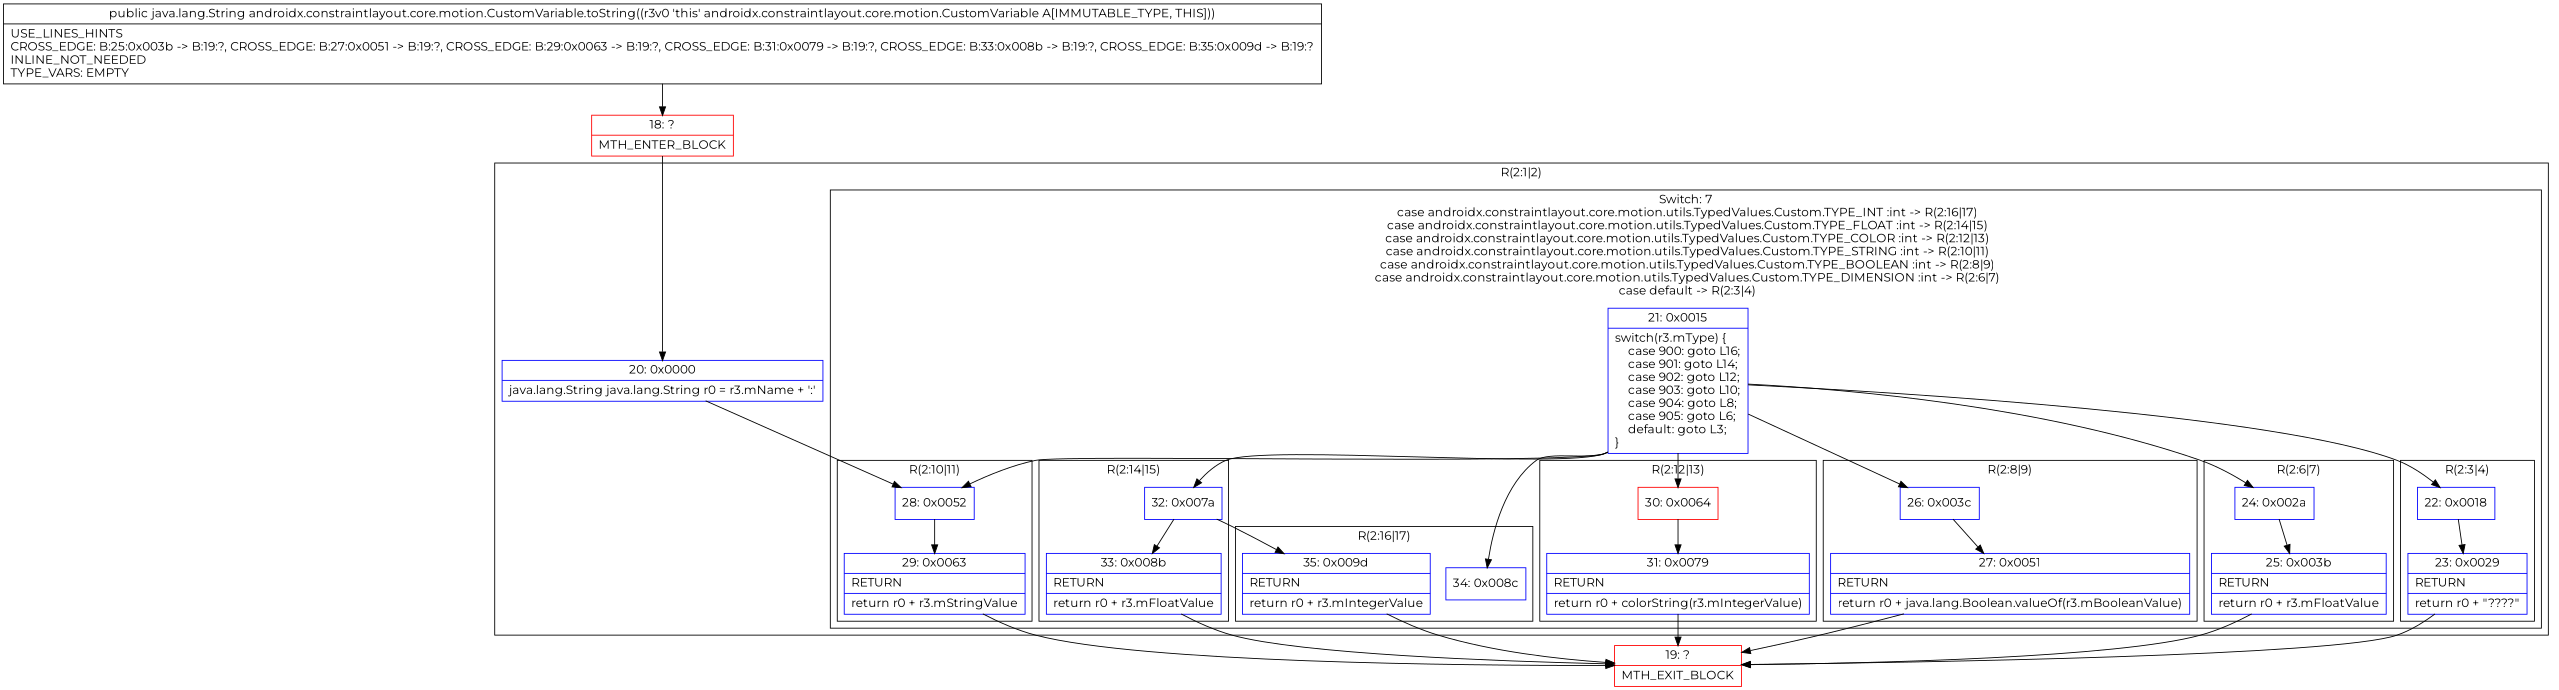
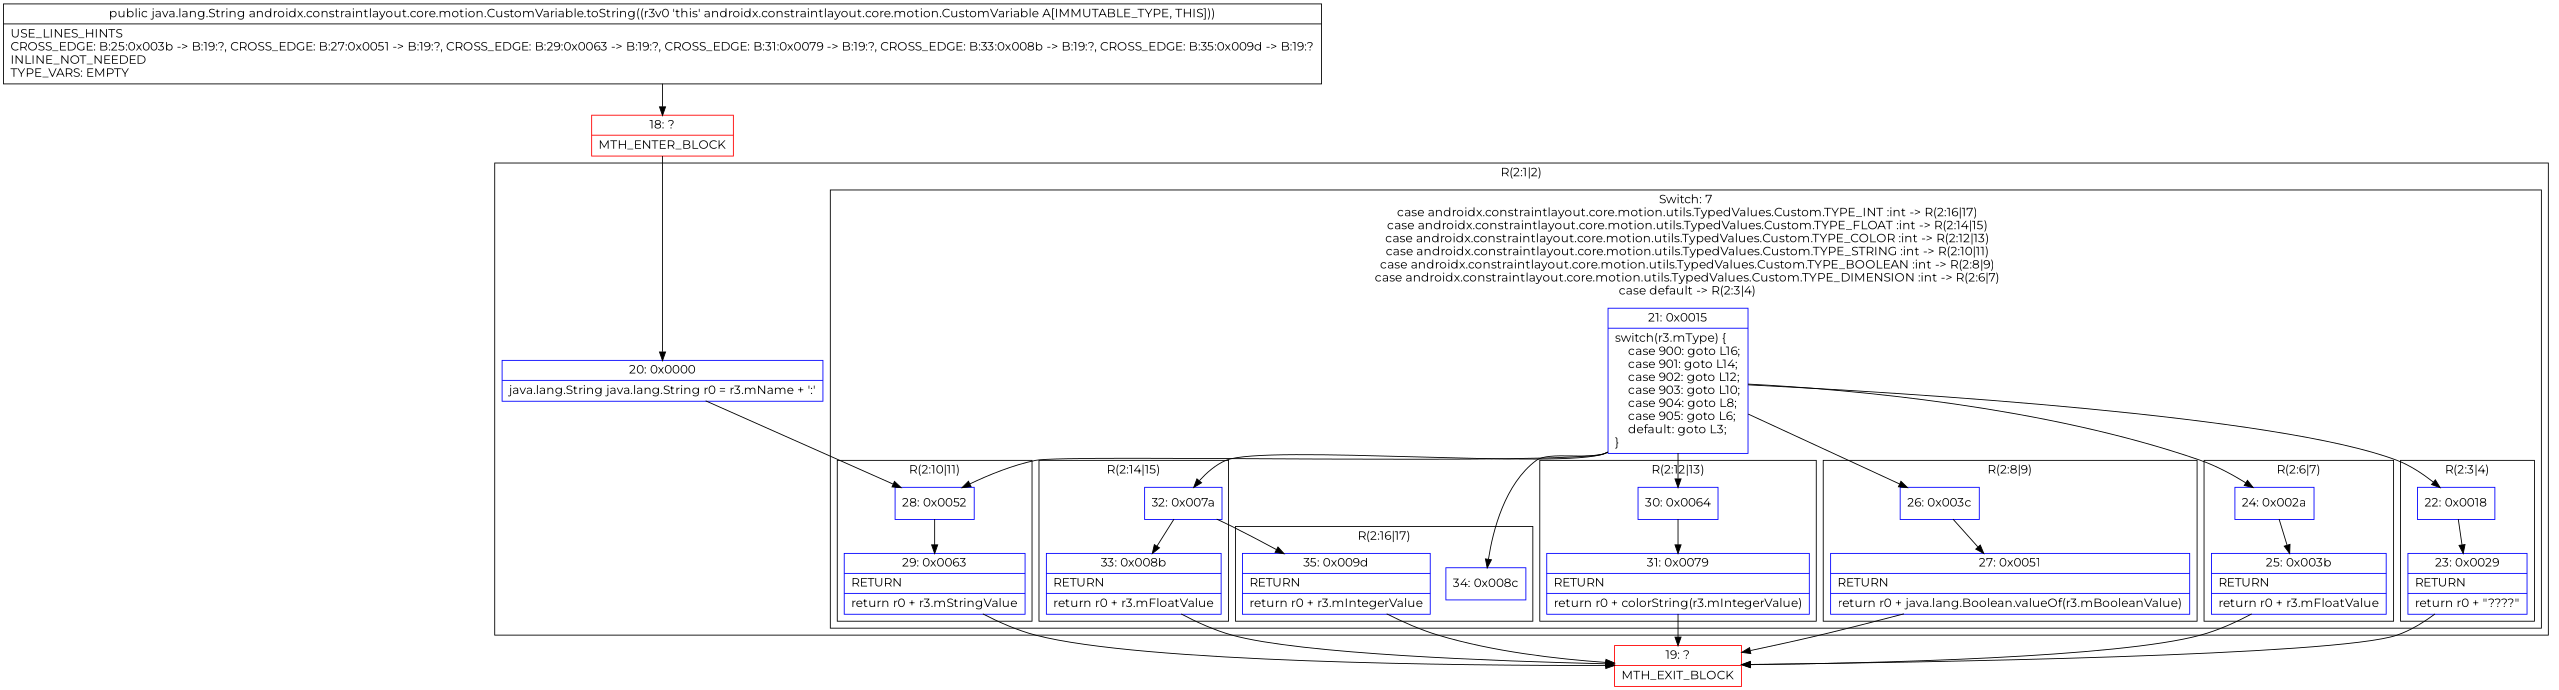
node "30: 0x0064": color red -> blue
